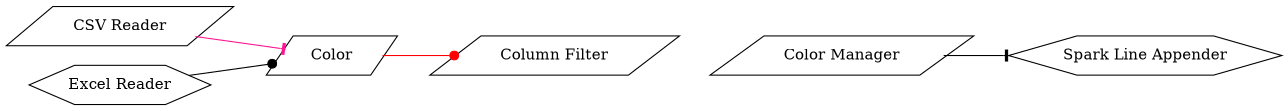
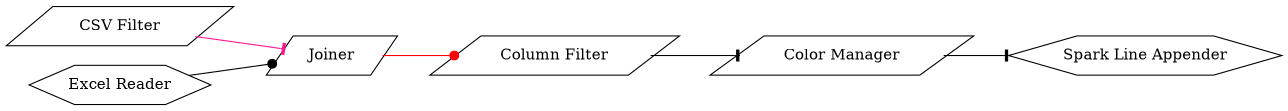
node "CSV Reader": label "CSV Reader" -> "CSV Filter"
node "Color": label "Color" -> "Joiner"
edge "Column Filter" -> "Color Manager": added
